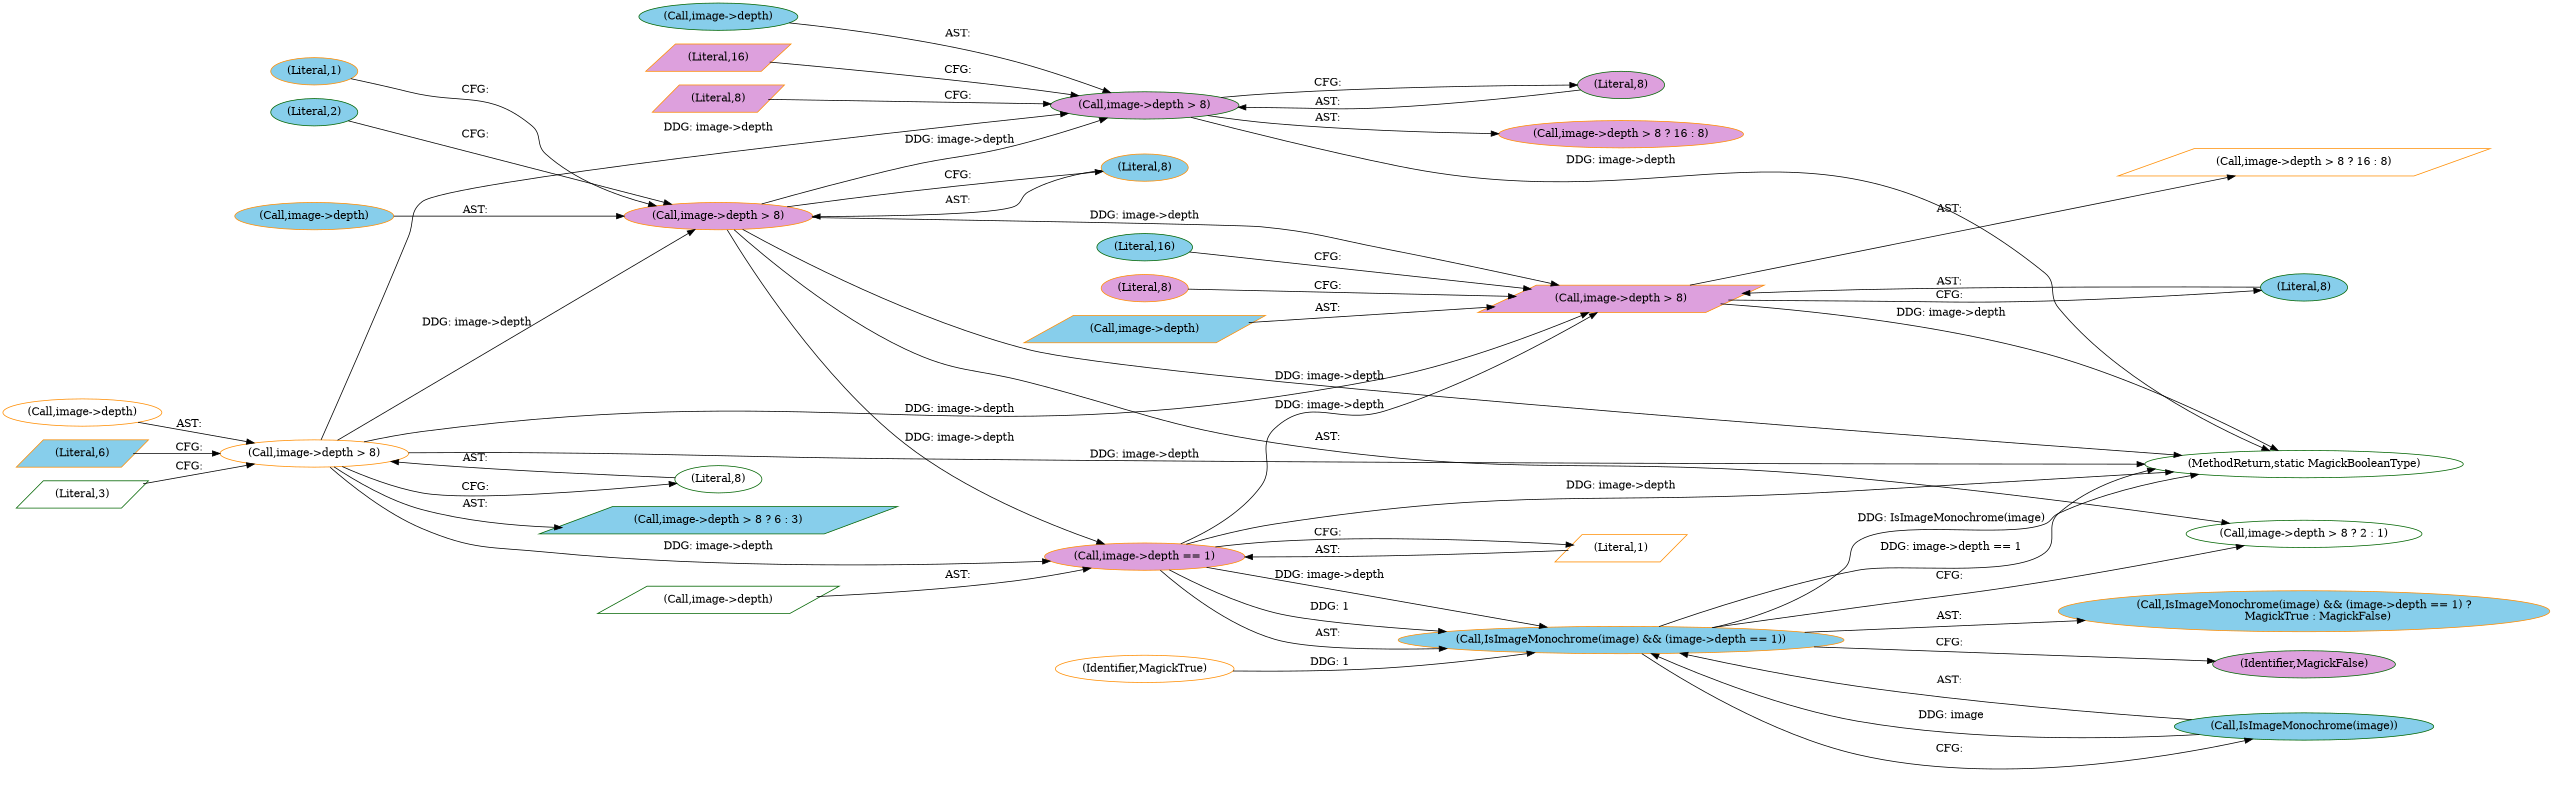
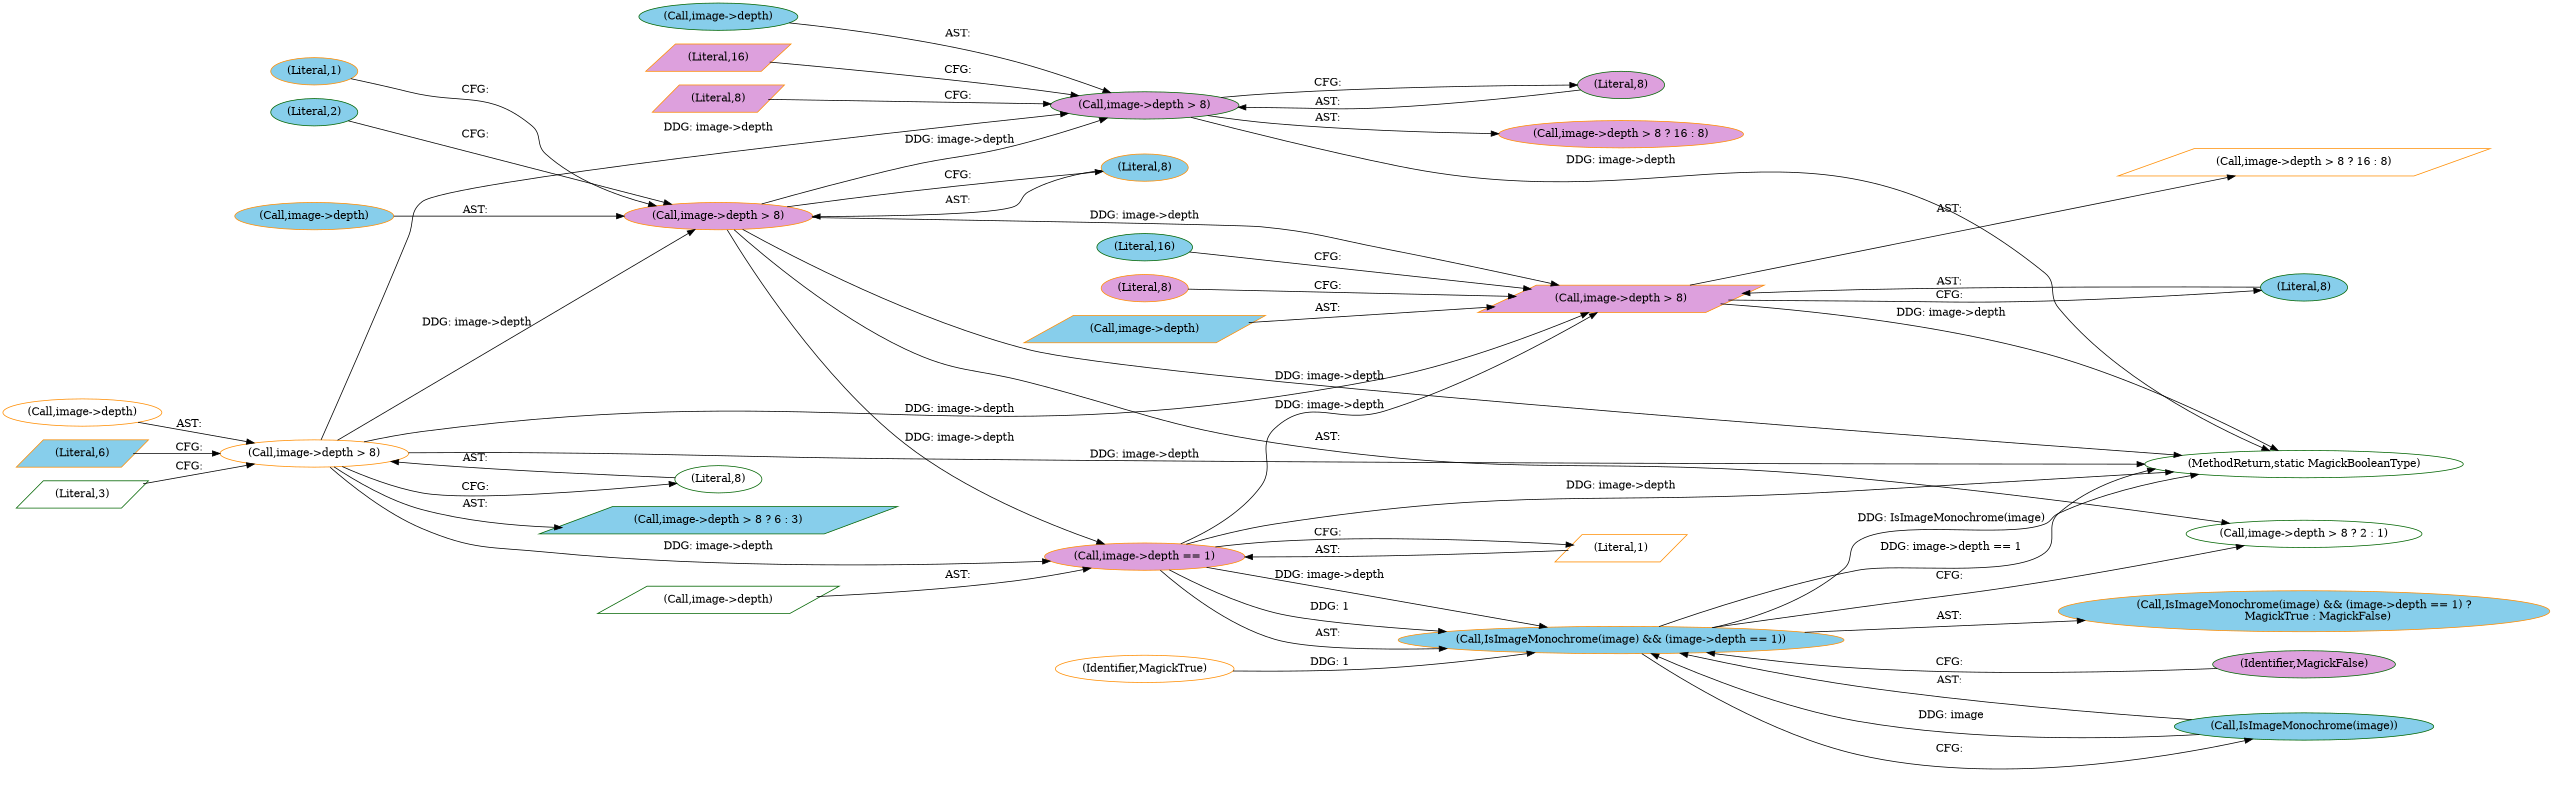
edge "(Call,IsImageMonochrome(image) && (image->depth == 1))" -> "(Identifier,MagickFalse)": reversed
